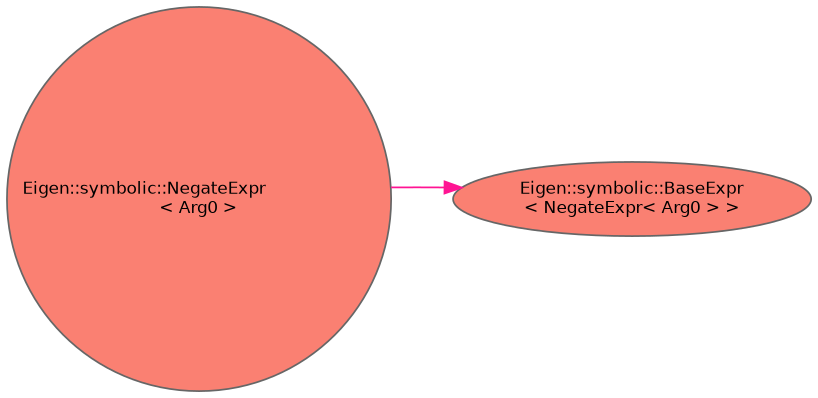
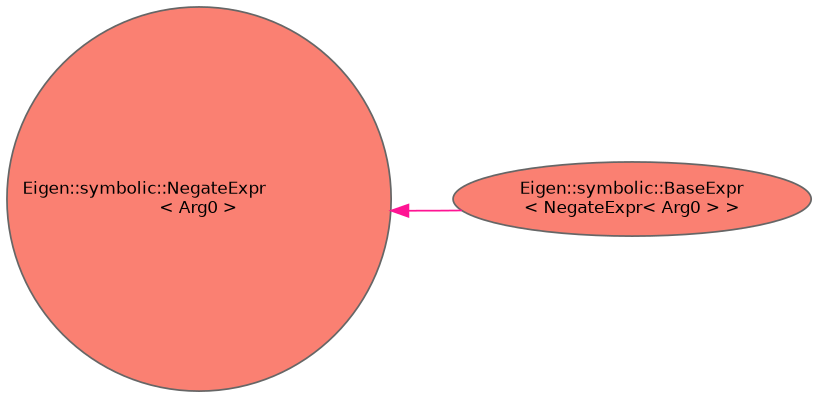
edge "Eigen::symbolic::NegateExpr < Arg0 >" -> "Eigen::symbolic::BaseExpr < NegateExpr< Arg0 > >": reversed
